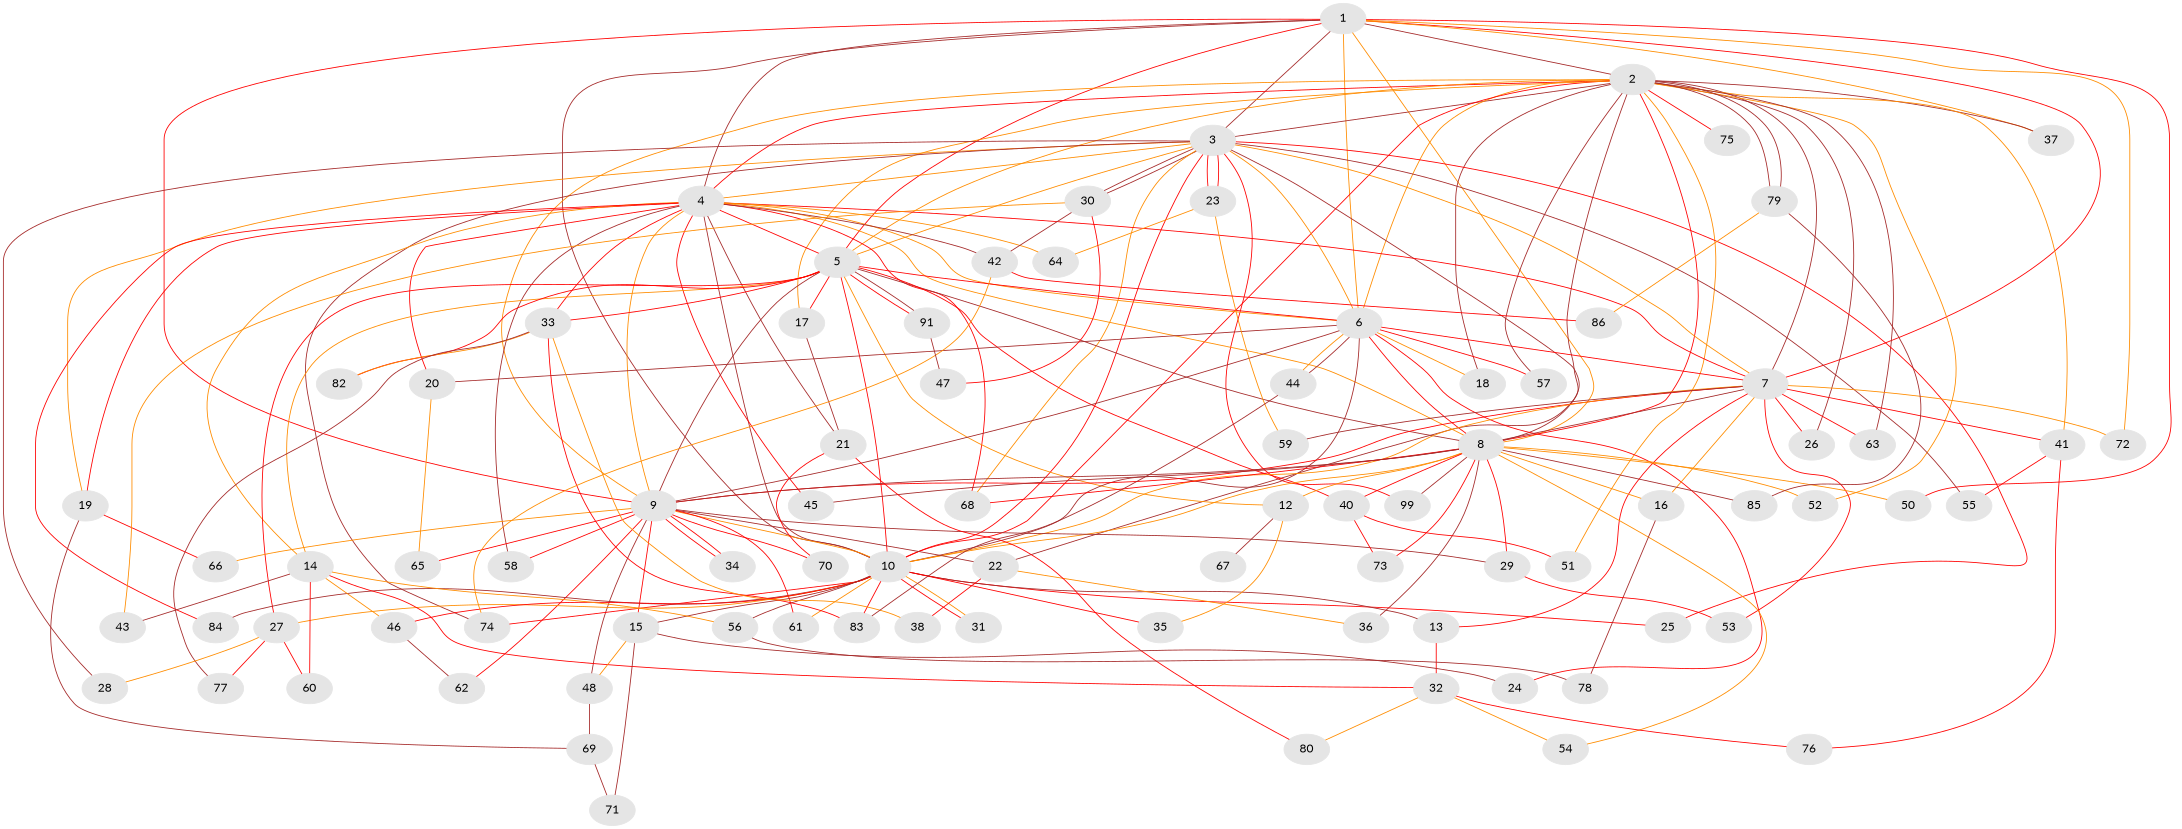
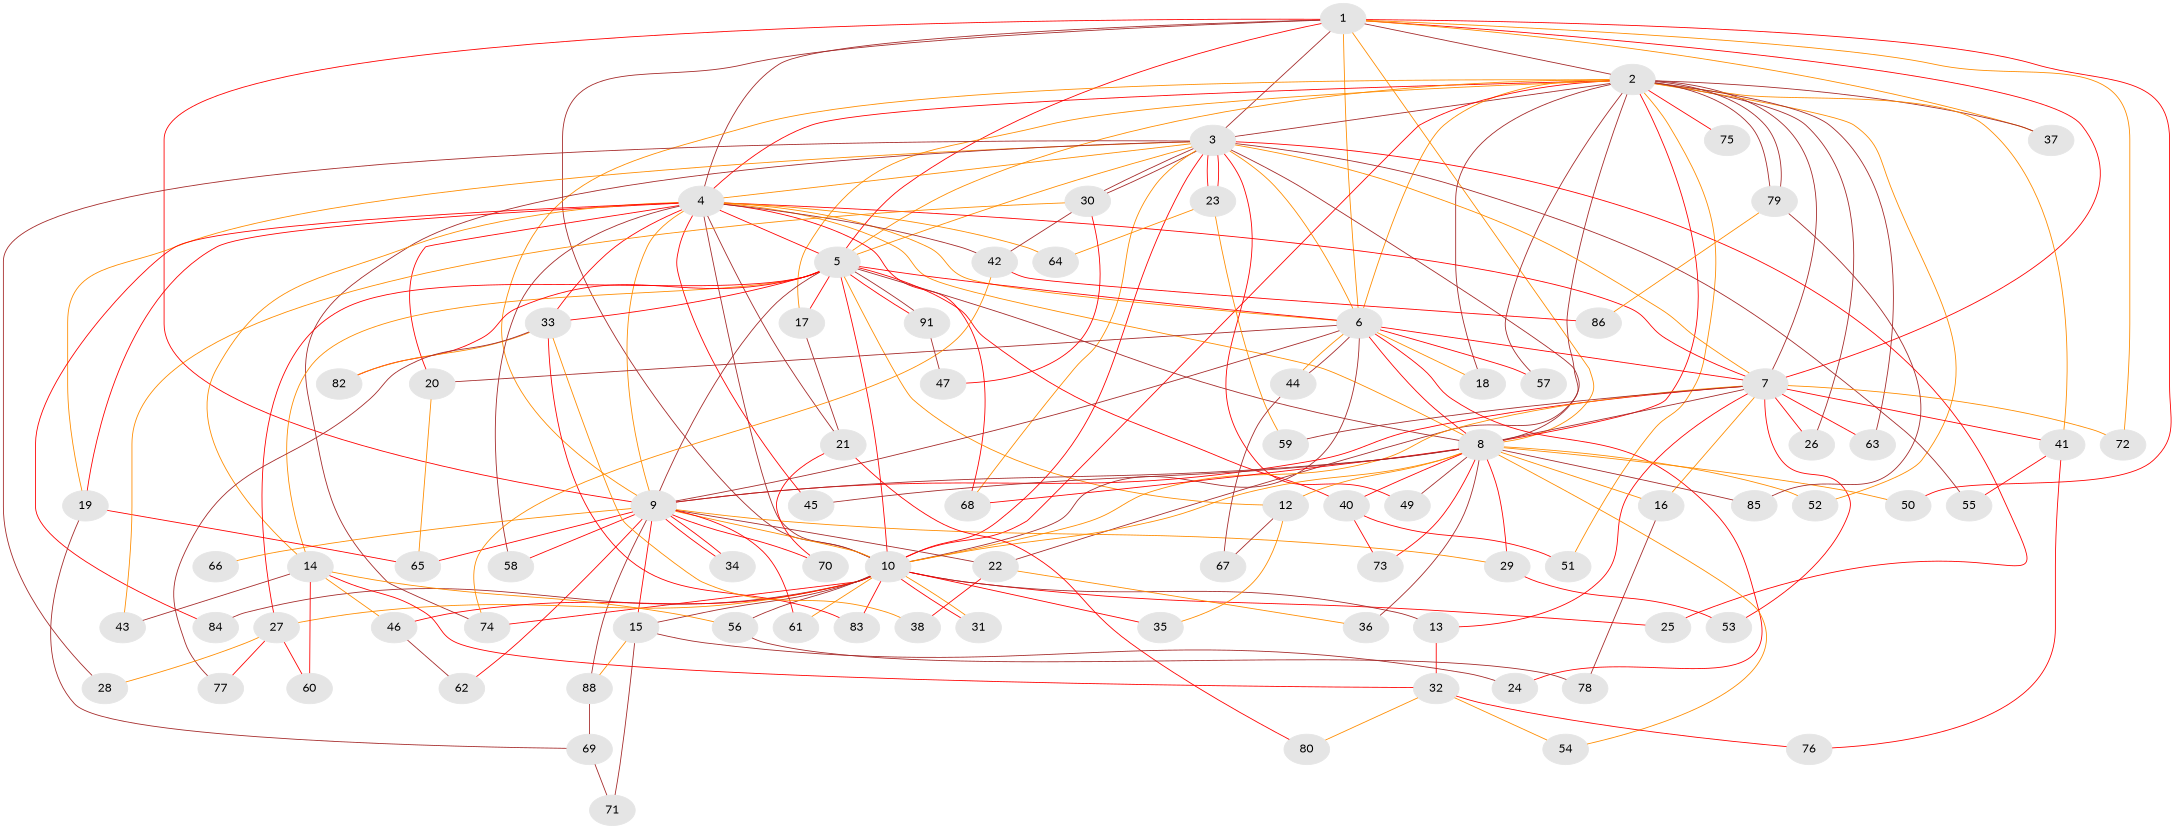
node "99": label "99" -> "49"
edge "44" -- "83": now "44" -- "67"
edge "9" -- "29": color brown -> darkorange
edge "19" -- "66": now "19" -- "65"
node "48": label "48" -> "88"
